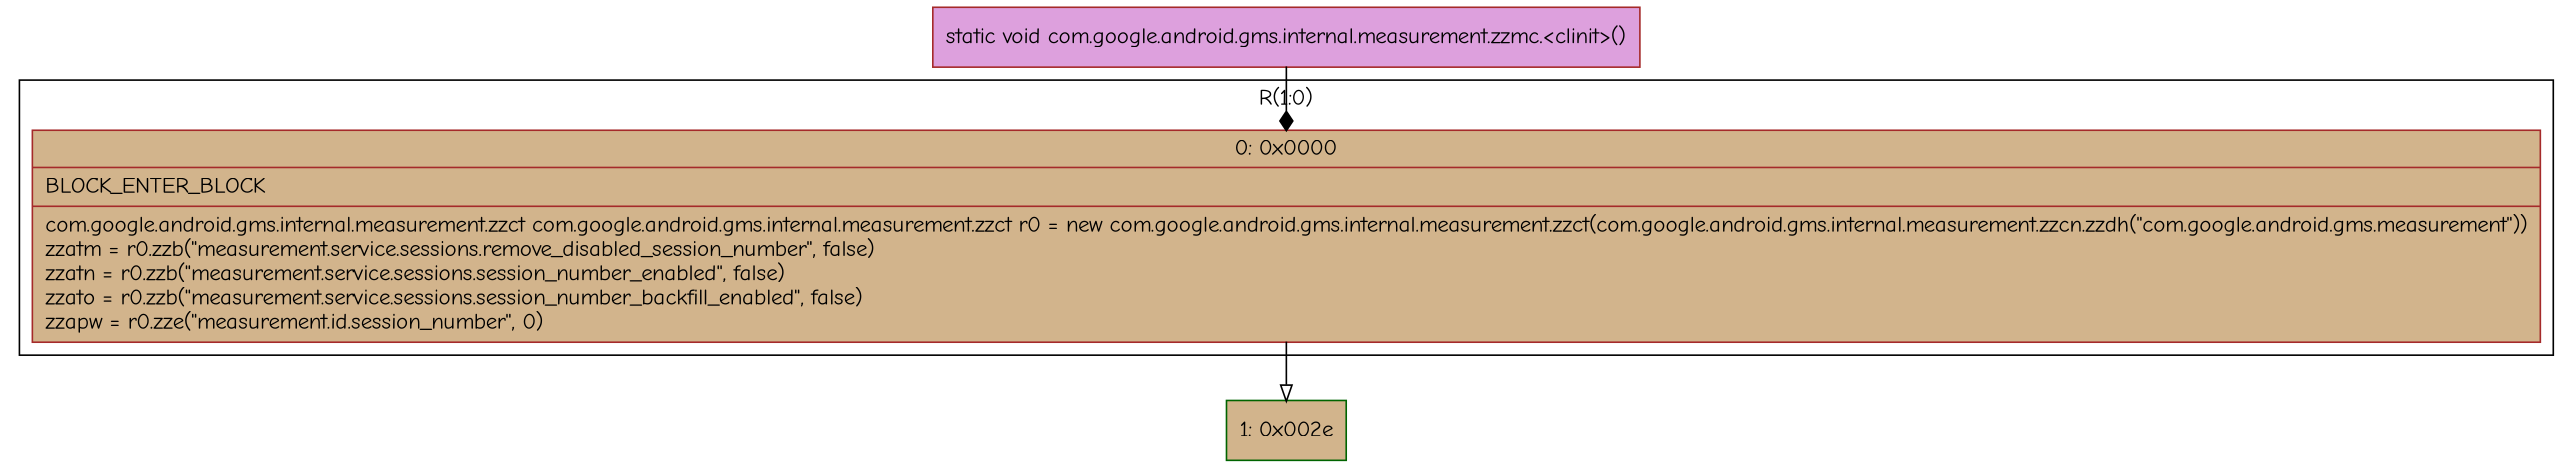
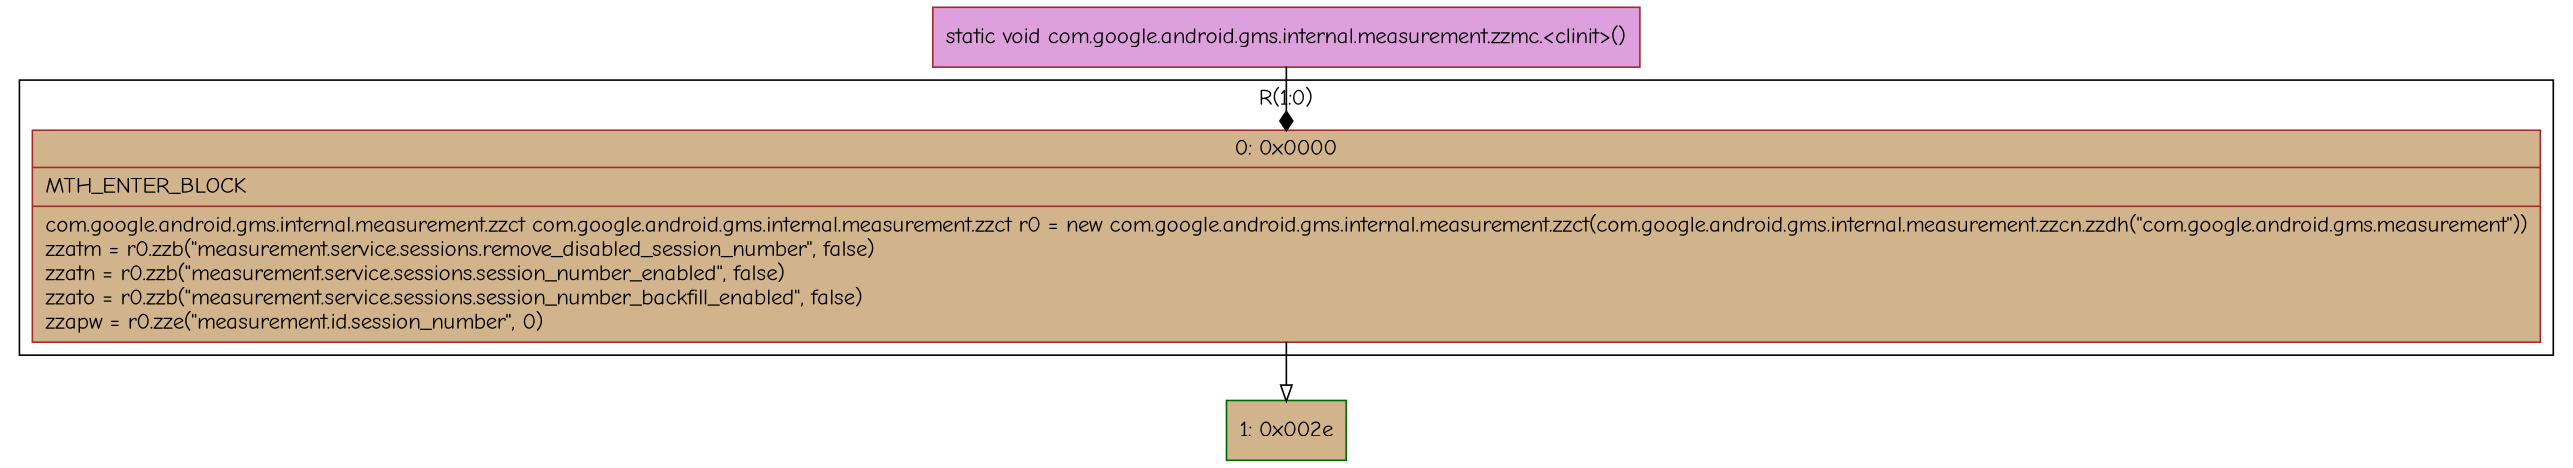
node "0: 0x0000": text "BLOCK_ENTER_BLOCK" -> "MTH_ENTER_BLOCK"
